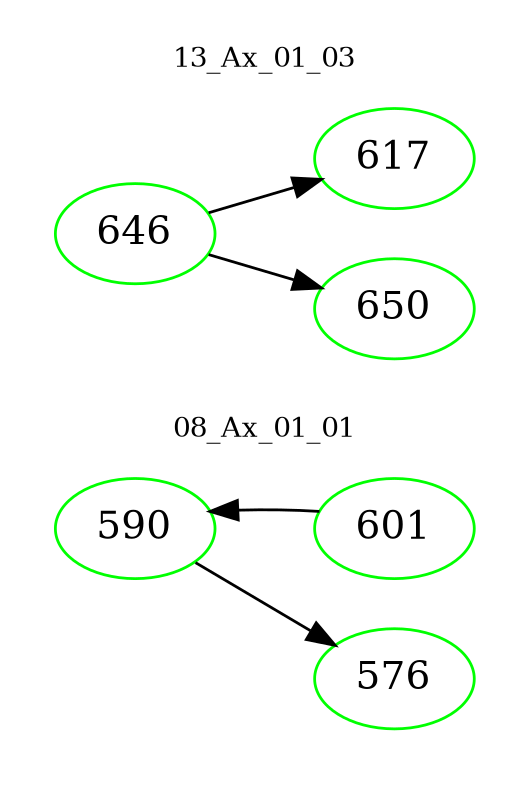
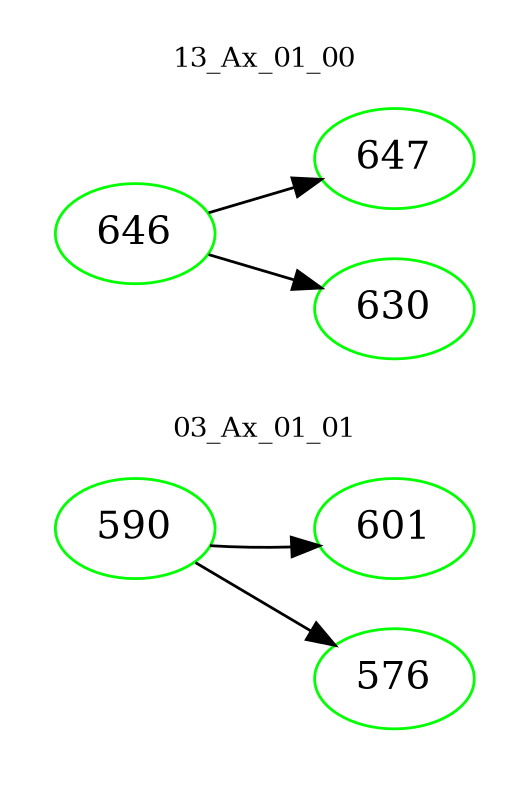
cluster "13_Ax_01_03": label "13_Ax_01_03" -> "13_Ax_01_00"
node "617": label "617" -> "647"
node "650": label "650" -> "630"
cluster "08_Ax_01_01": label "08_Ax_01_01" -> "03_Ax_01_01"
edge "601" -> "590": reversed
